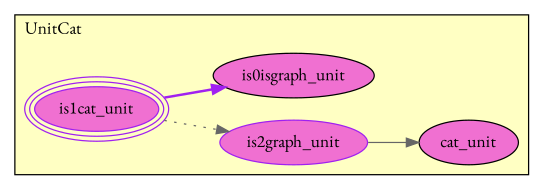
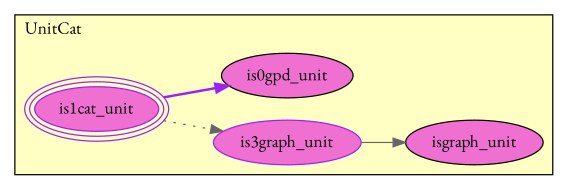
node "is0isgraph_unit": label "is0isgraph_unit" -> "is0gpd_unit"
node "is2graph_unit": label "is2graph_unit" -> "is3graph_unit"
node "cat_unit": label "cat_unit" -> "isgraph_unit"
